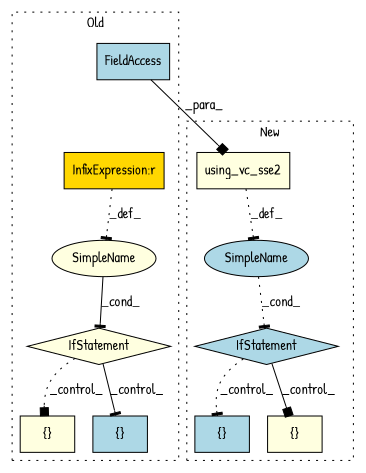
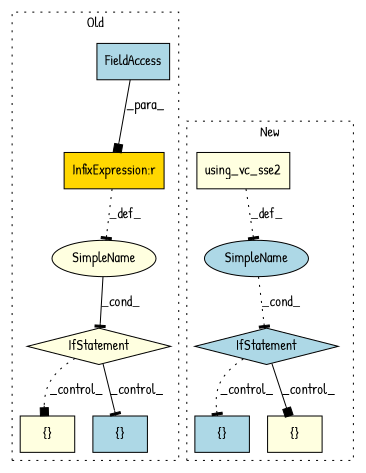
edge "FieldAccess" -> "using_vc_sse2": now "FieldAccess" -> "InfixExpression:r"
